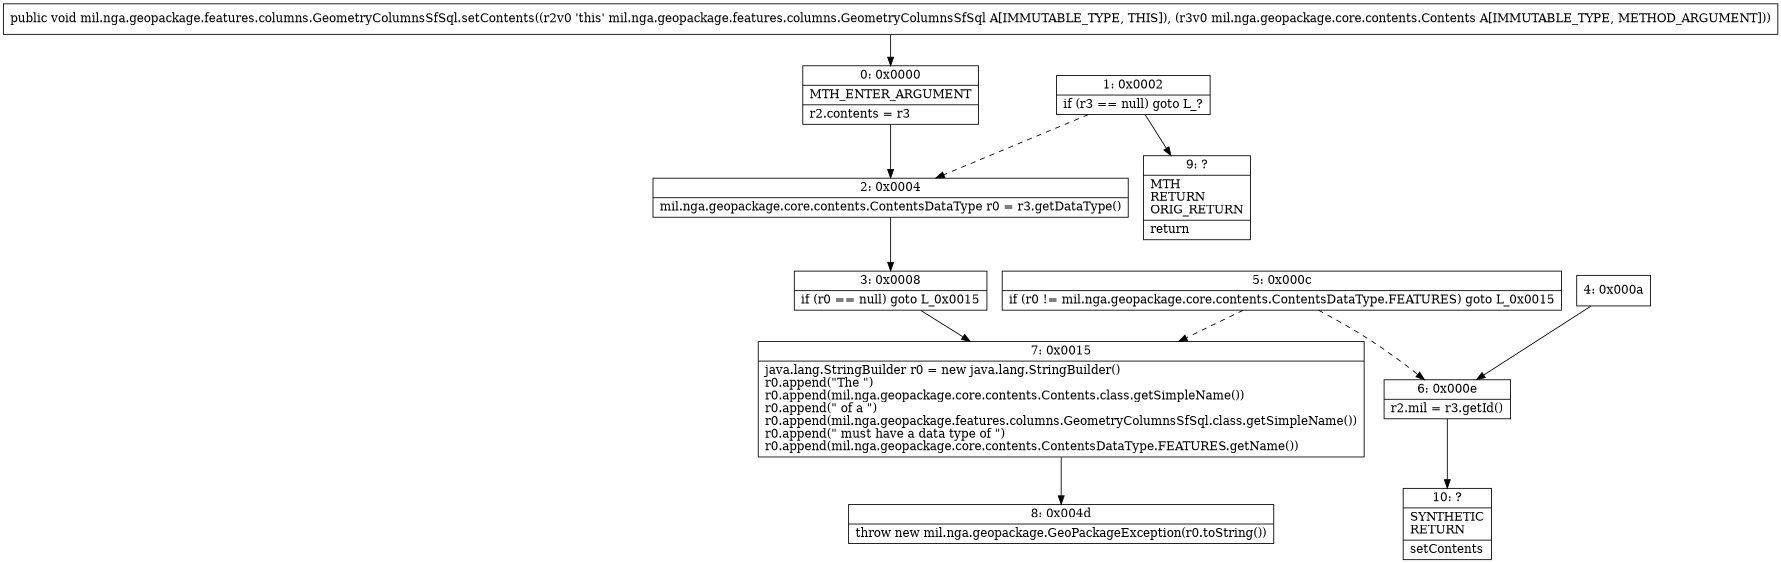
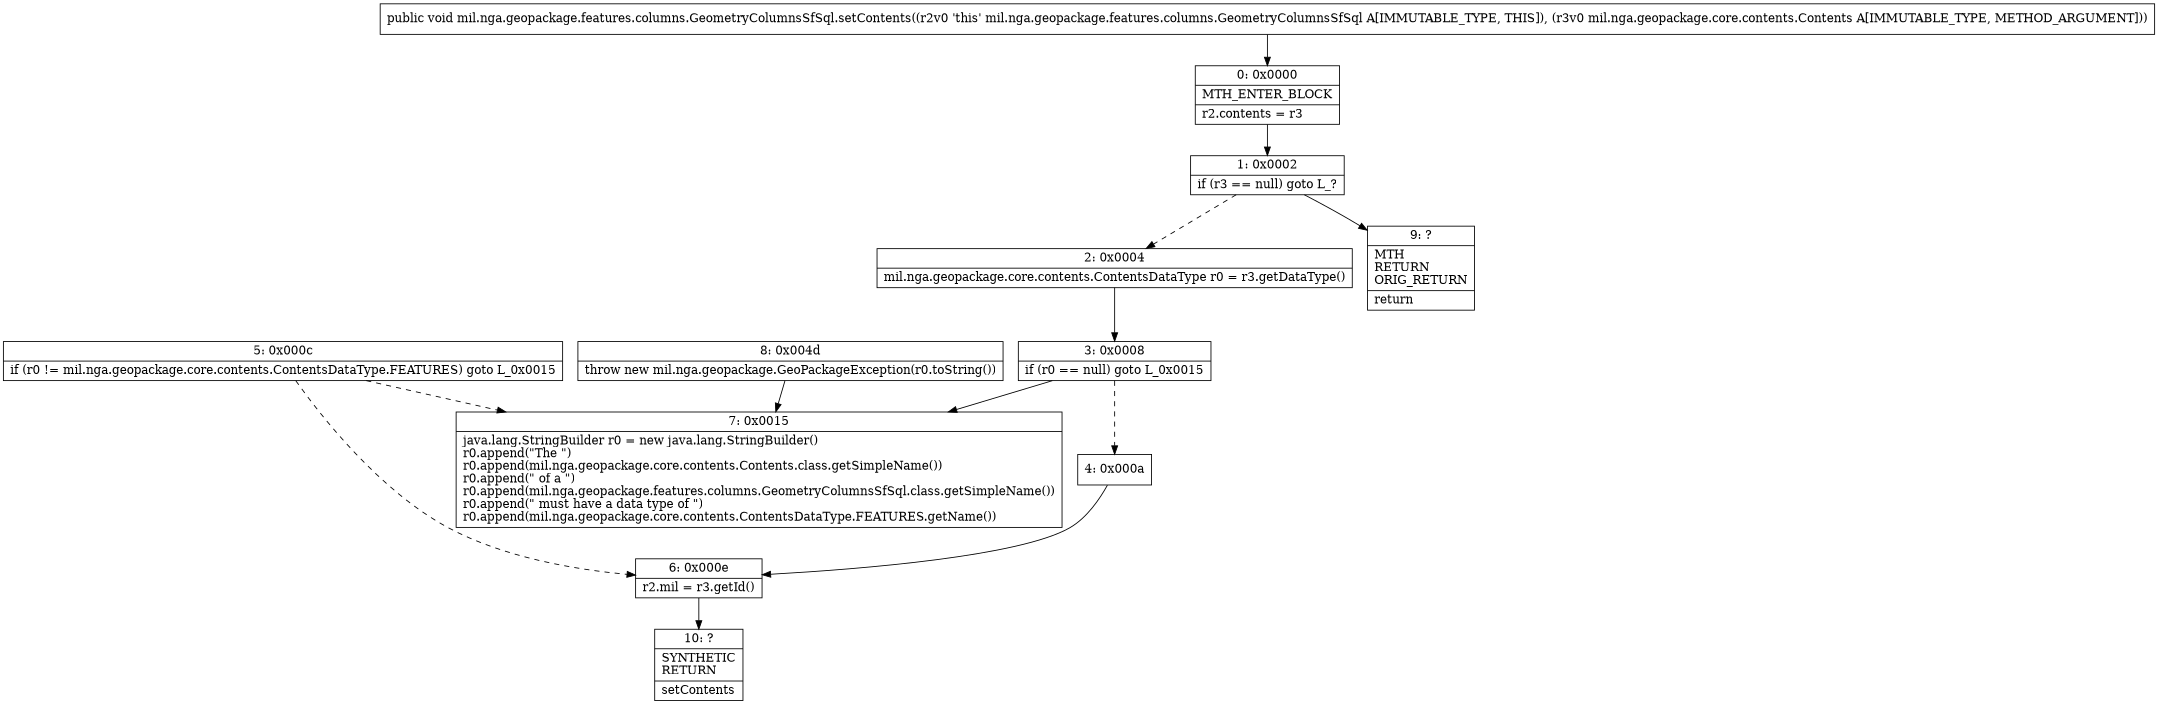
node "0: 0x0000": text "MTH_ENTER_ARGUMENT" -> "MTH_ENTER_BLOCK"
edge "0: 0x0000" -> "2: 0x0004": now "0: 0x0000" -> "1: 0x0002"
edge "3: 0x0008" -> "4: 0x000a": added
edge "7: 0x0015" -> "8: 0x004d": reversed
